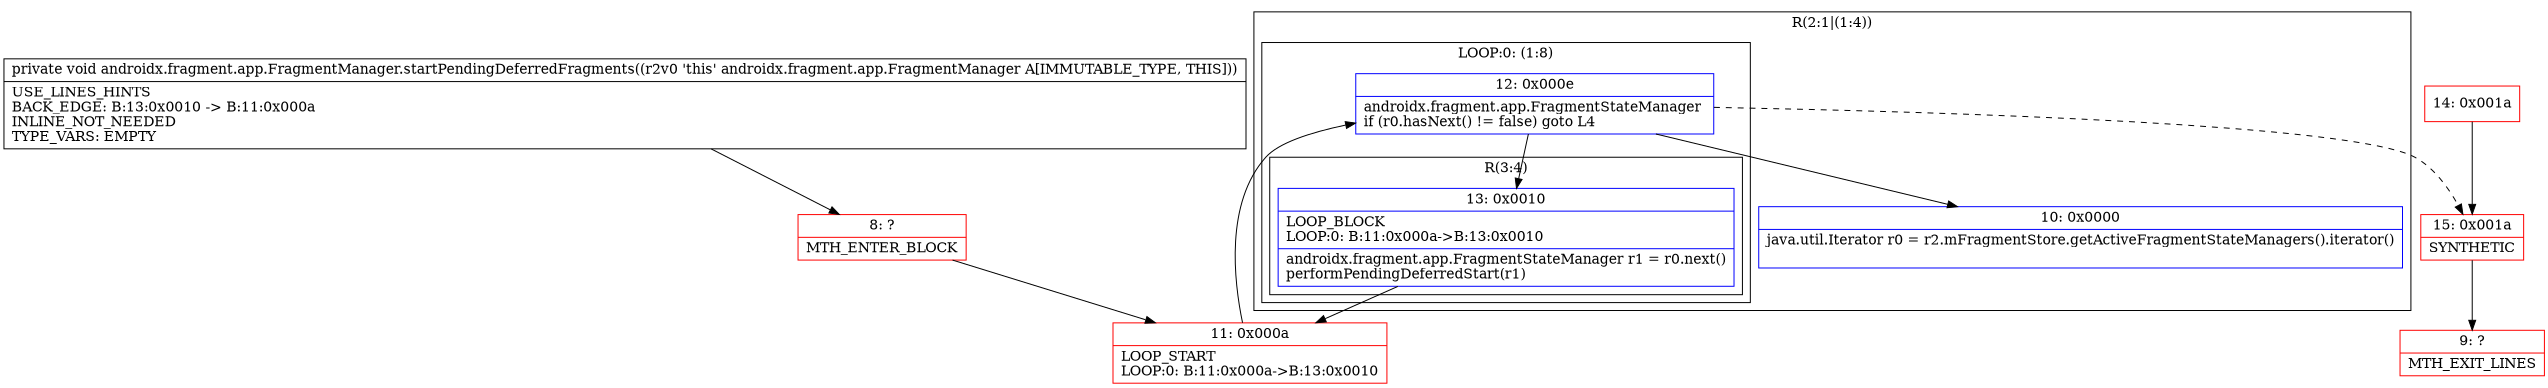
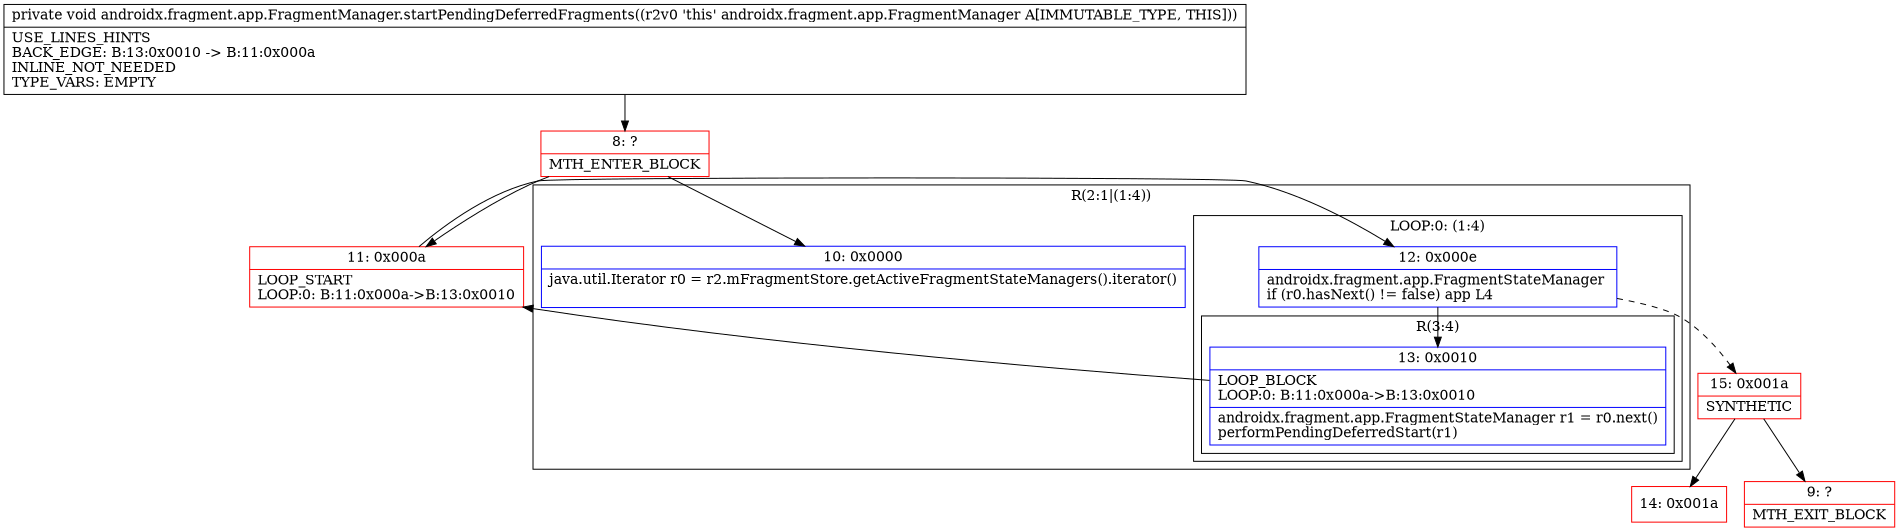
cluster "LOOP:0: (1:8)": label "LOOP:0: (1:8)" -> "LOOP:0: (1:4)"
node "12: 0x000e": text "if (r0.hasNext() != false) goto L4" -> "if (r0.hasNext() != false) app L4"
edge "14: 0x001a" -> "15: 0x001a": reversed
edge "12: 0x000e" -> "10: 0x0000": now "8: ?" -> "10: 0x0000"
node "9: ?": text "MTH_EXIT_LINES" -> "MTH_EXIT_BLOCK"
